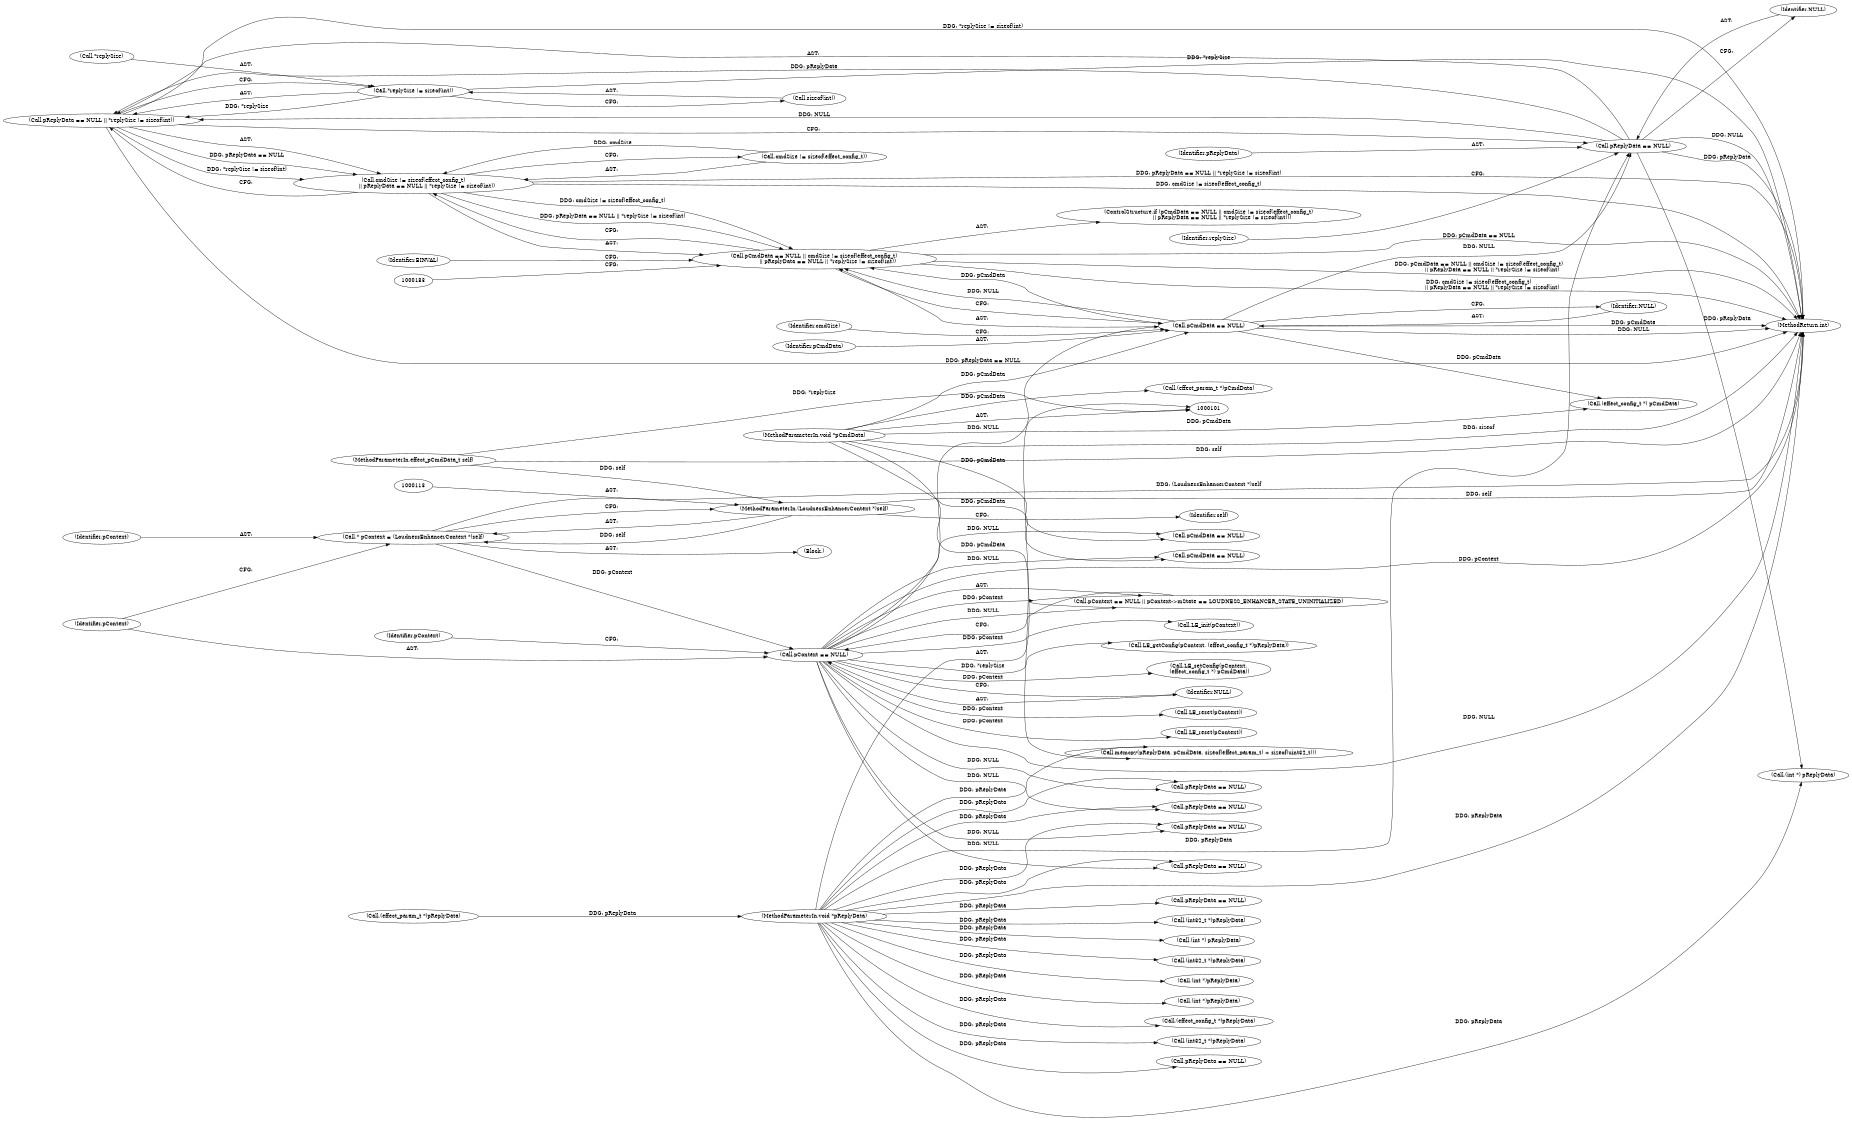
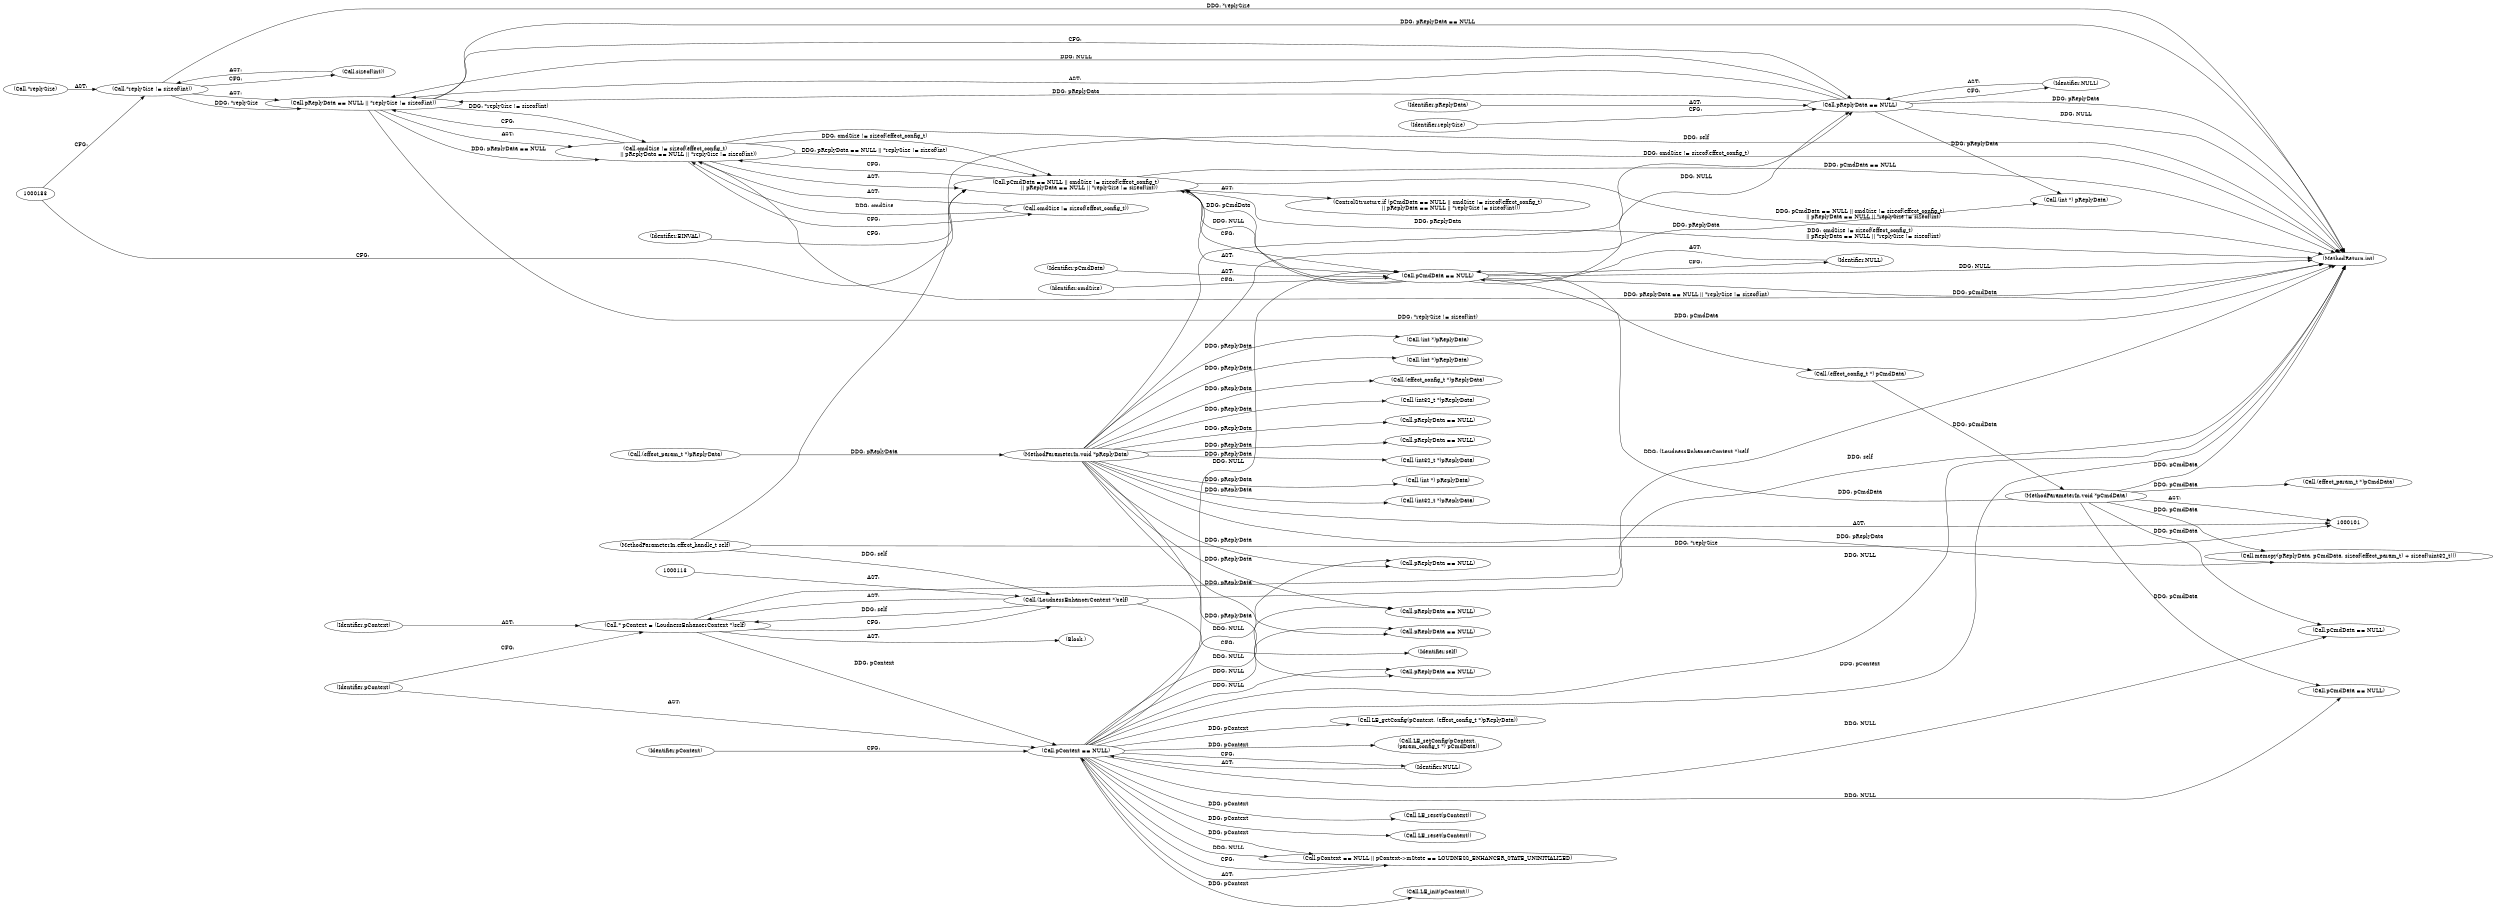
edge "(Call,pReplyData == NULL || *replySize != sizeof(int))" -> "(Call,*replySize != sizeof(int))": now "1000183" -> "(Call,*replySize != sizeof(int))"
edge "(MethodParameterIn,void *pCmdData)" -> "(MethodReturn,int)": label "DDG: sizeof" -> "DDG: pCmdData"
edge "(MethodParameterIn,void *pCmdData)" -> "(Call,(effect_config_t *) pCmdData)": reversed
node "(MethodParameterIn,effect_pCmdData_t self)": label "(MethodParameterIn,effect_pCmdData_t self)" -> "(MethodParameterIn,effect_handle_t self)"
node "(MethodParameterIn,(LoudnessEnhancerContext *)self)": label "(MethodParameterIn,(LoudnessEnhancerContext *)self)" -> "(Call,(LoudnessEnhancerContext *)self)"
edge "(Call,pContext == NULL)" -> "(Call,LE_getConfig(pContext, (effect_config_t *)pReplyData))": label "DDG: *replySize" -> "DDG: pContext"
node "(Call,LE_setConfig(pContext, (effect_config_t *) pCmdData))": label "(Call,LE_setConfig(pContext, (effect_config_t *) pCmdData))" -> "(Call,LE_setConfig(pContext, (param_config_t *) pCmdData))"
edge "(MethodParameterIn,void *pReplyData)" -> "(MethodReturn,int)": removed, label "DDG: pReplyData"
